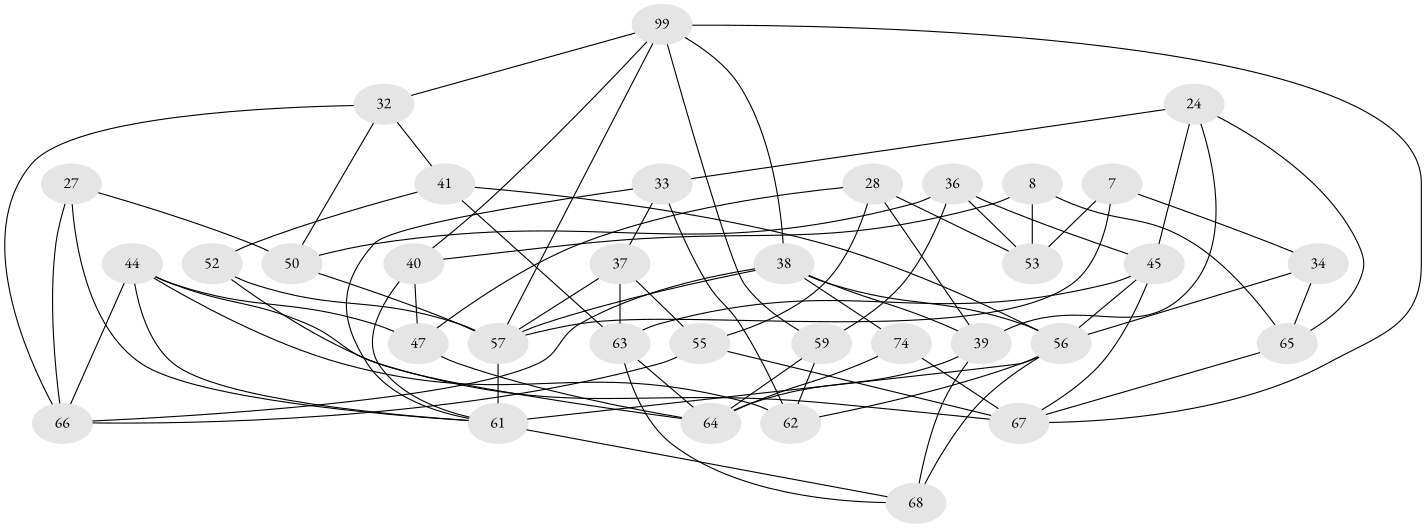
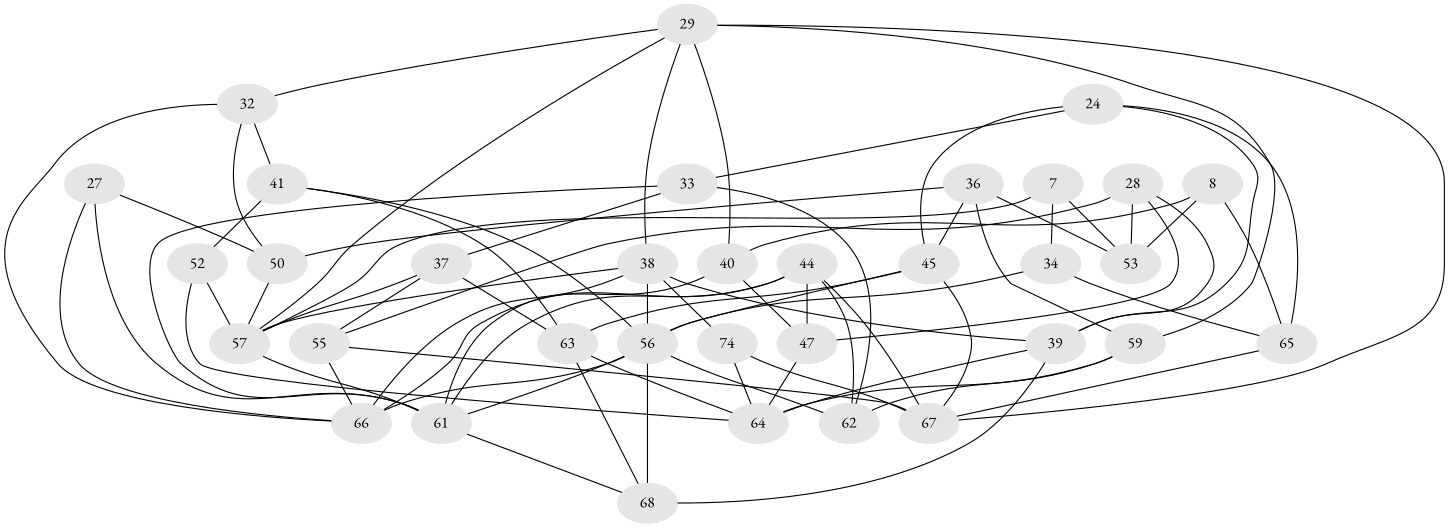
node "99": label "99" -> "29"
edge "56" -- "66": added
